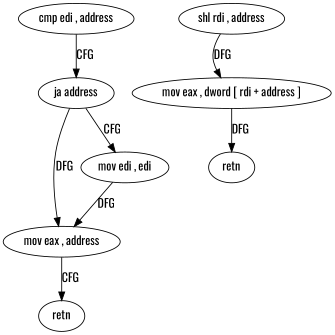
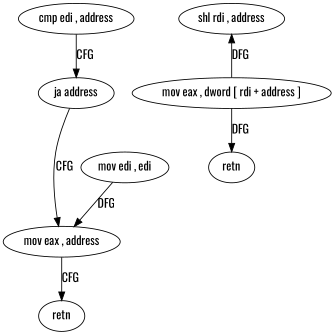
edge "shl rdi , address" -> "mov eax , dword [ rdi + address ]": reversed
edge "ja address" -> "mov edi , edi": removed, label "CFG"
edge "ja address" -> "mov eax , address": label "DFG" -> "CFG"
